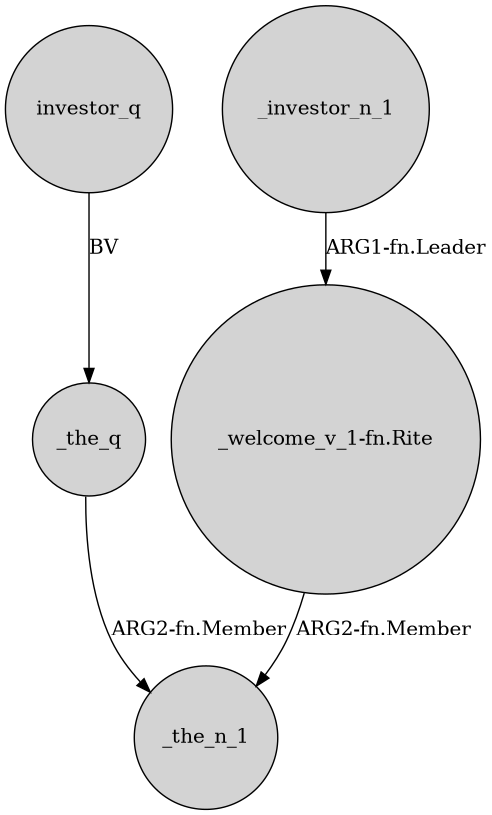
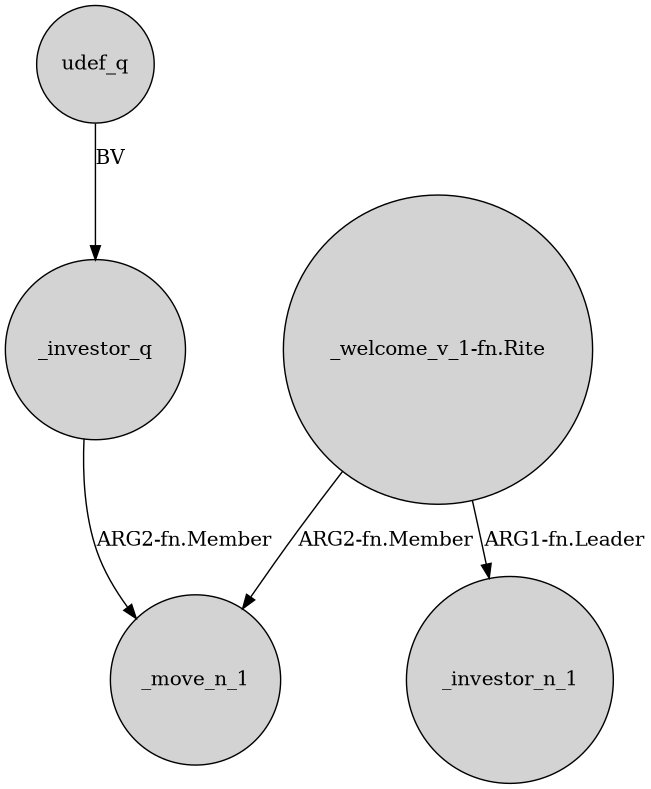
node "investor_q": label "investor_q" -> "udef_q"
edge "_investor_n_1" -> "_welcome_v_1-fn.Rite": reversed
node "_the_q": label "_the_q" -> "_investor_q"
node "_the_n_1": label "_the_n_1" -> "_move_n_1"
